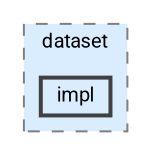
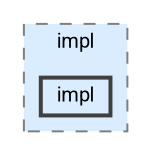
cluster "dataset": label "dataset" -> "impl"
